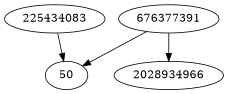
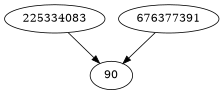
node "225434083": label "225434083" -> "225334083"
node "50": label "50" -> "90"
node "2028934966": removed
